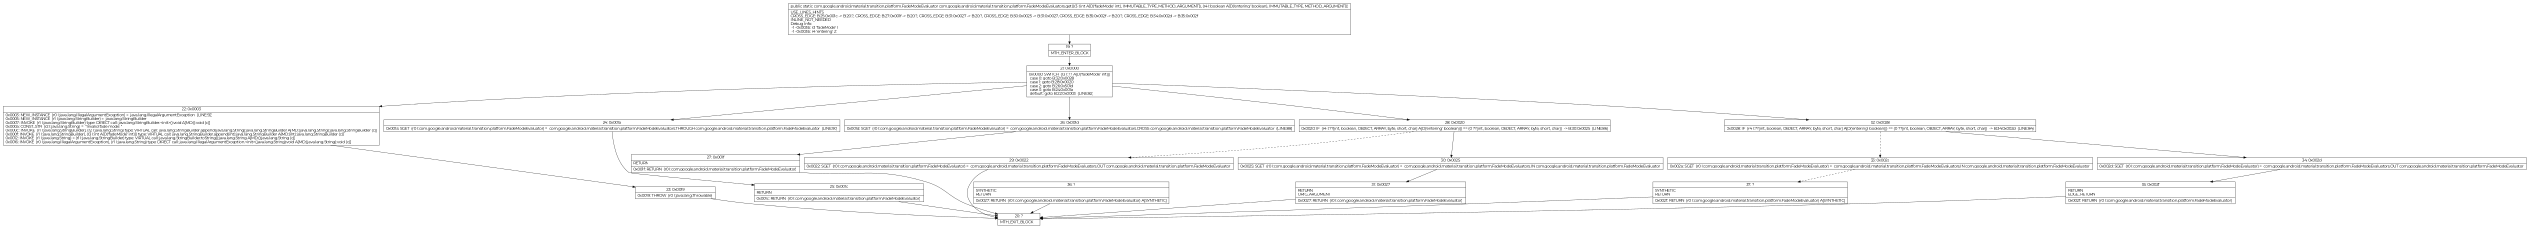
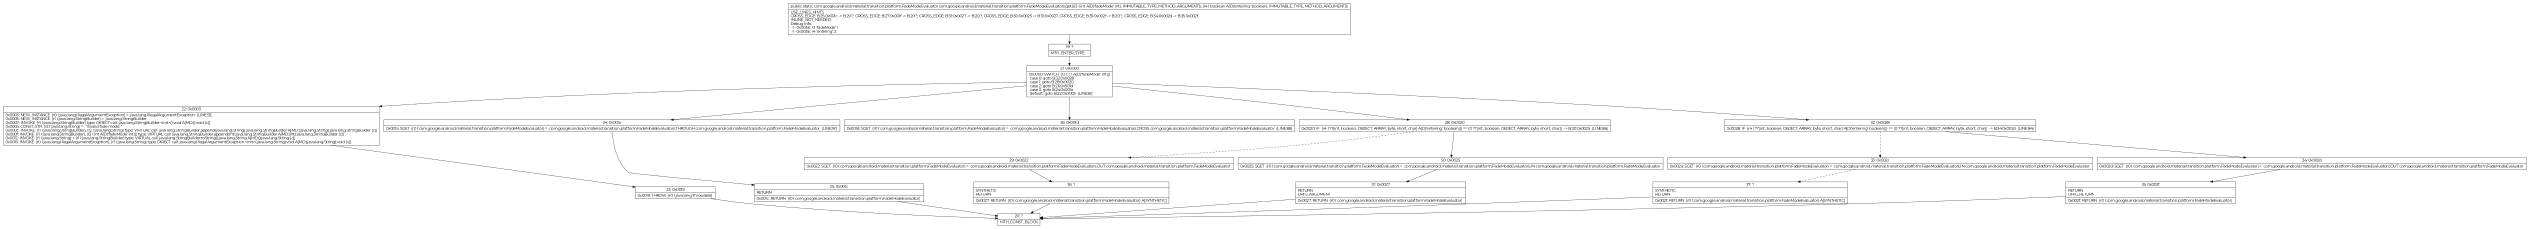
node "19: ?": text "MTH_ENTER_BLOCK" -> "MTH_ENTER_TYPE"
node "27: 0x001f": removed
node "35: 0x002f": text "EDGE_RETURN" -> "ORIG_RETURN"
edge "29: 0x0022" -> "20: ?": now "29: 0x0022" -> "36: ?"
node "20: ?": text "MTH_EXIT_BLOCK" -> "MTH_CONST_BLOCK"
